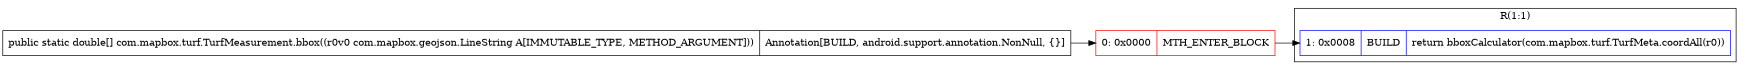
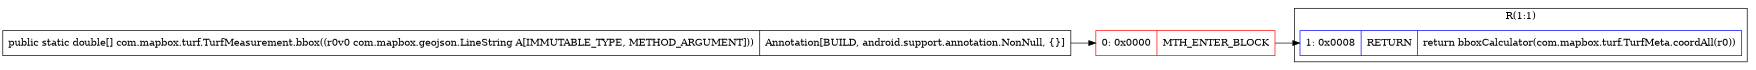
node "1: 0x0008": text "BUILD" -> "RETURN"
